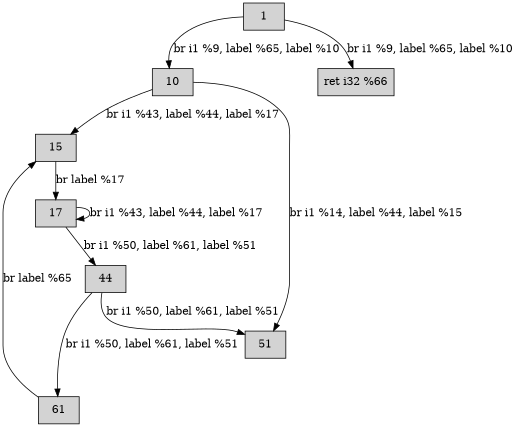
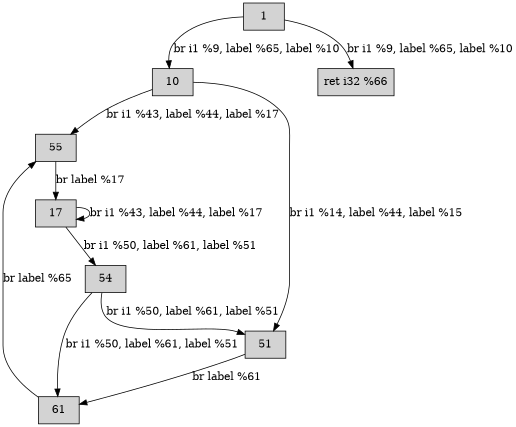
node "15": label "15" -> "55"
node "44": label "44" -> "54"
edge "51" -> "61": added, label "br label %61"
